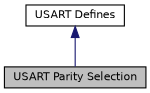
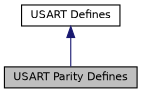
node "USART Parity Selection": label "USART Parity Selection" -> "USART Parity Defines"
